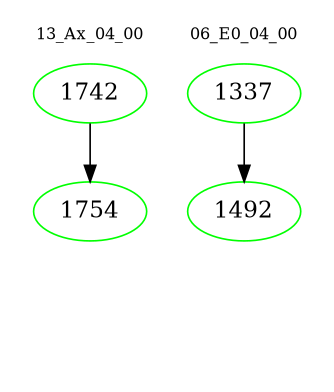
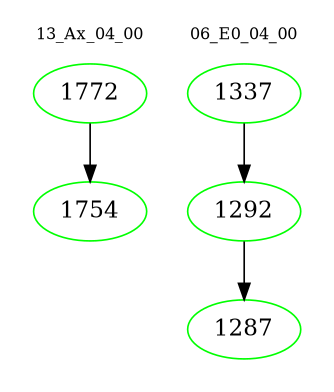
node "1742": label "1742" -> "1772"
node "1492": label "1492" -> "1292"
node "1287": added
